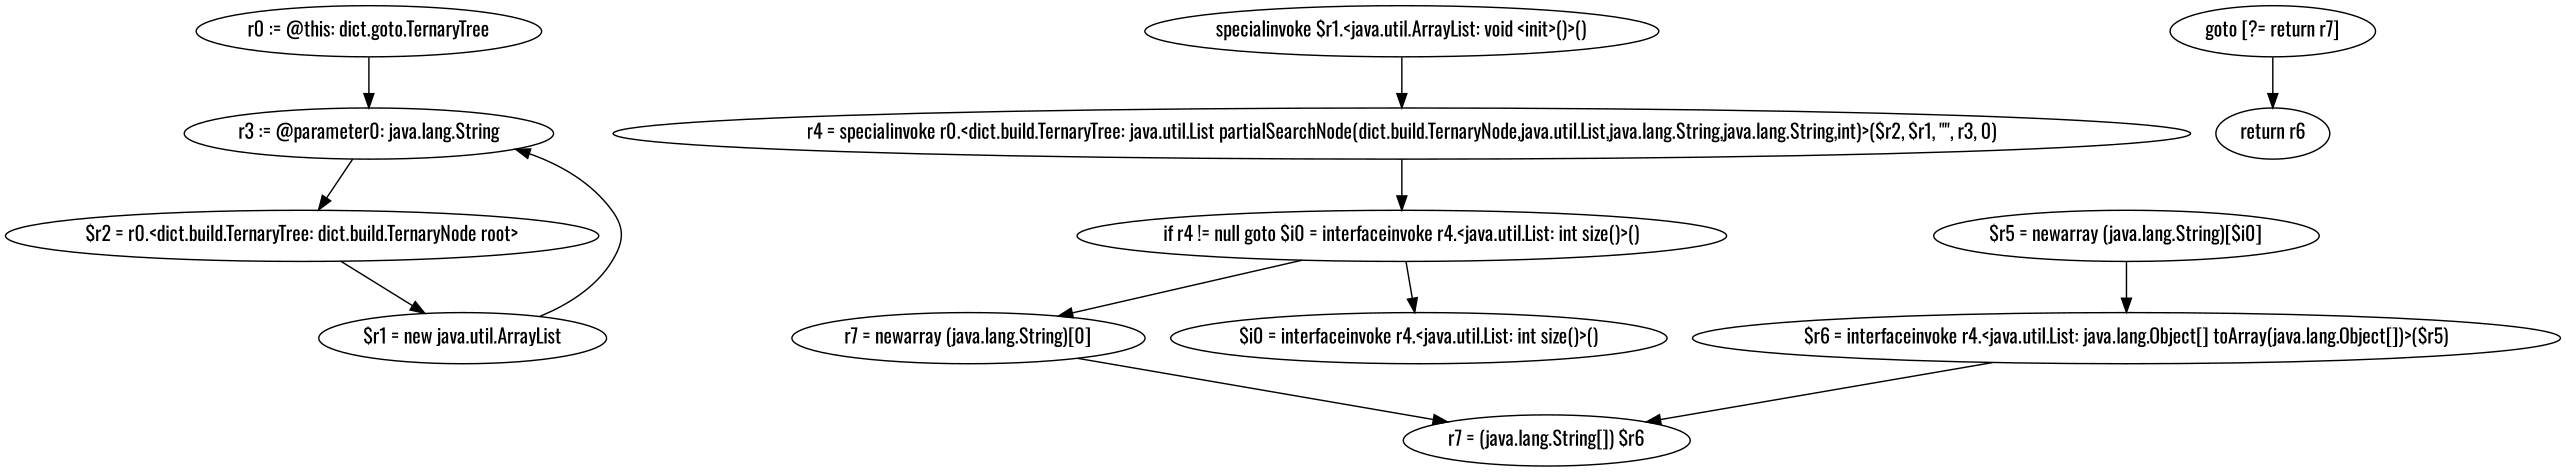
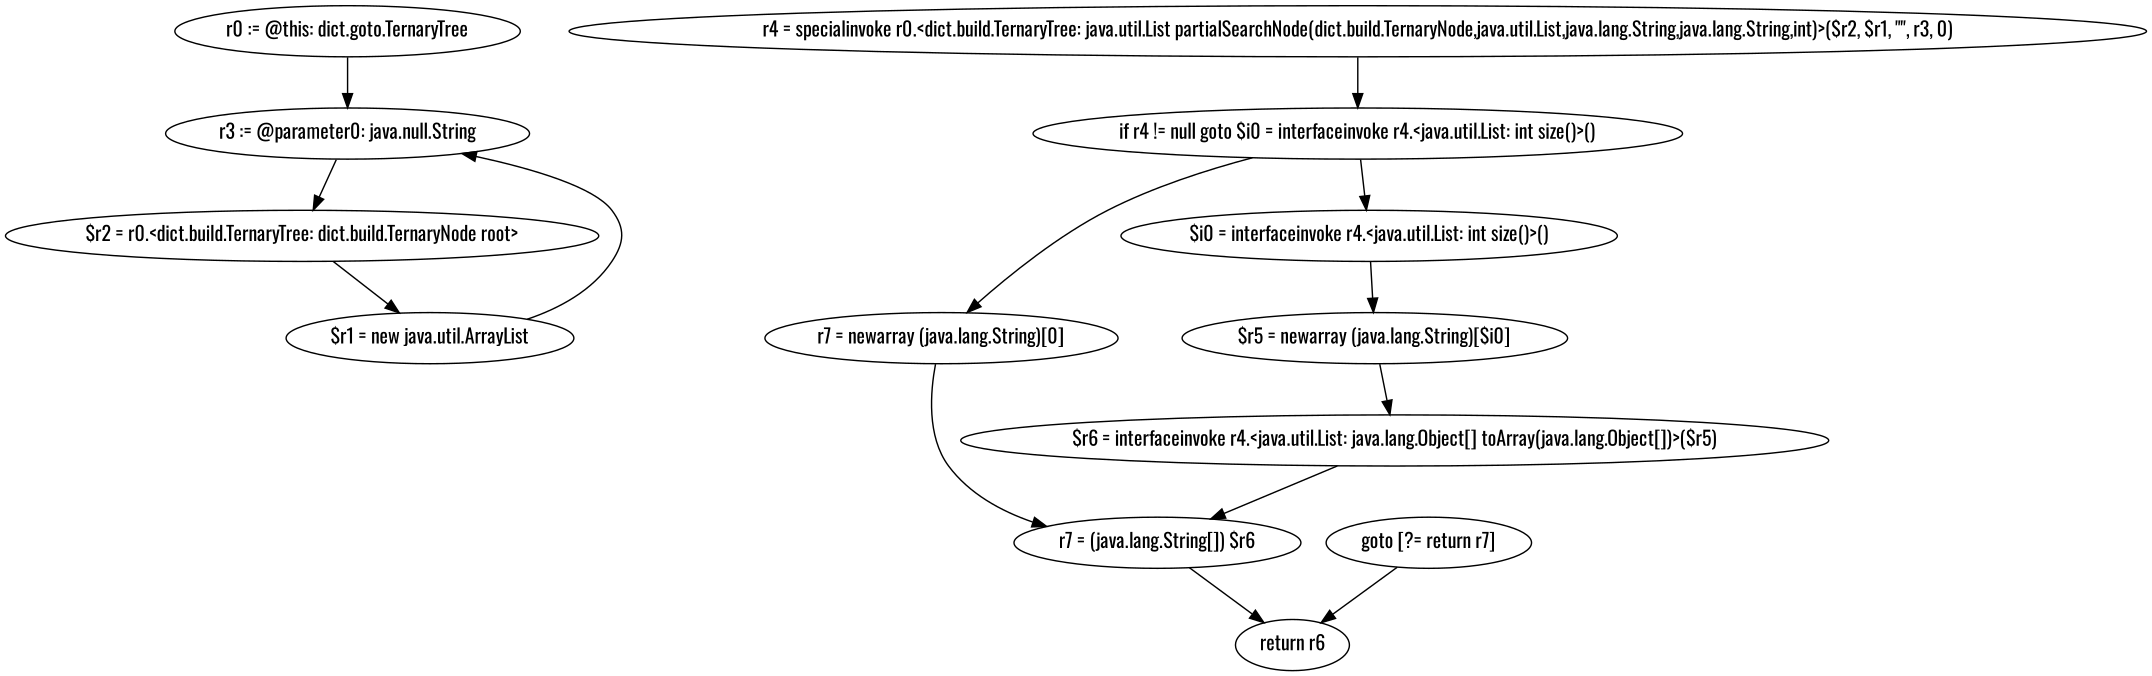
node "specialinvoke $r1.<java.util.ArrayList: void <init>()>()": removed
node "r3 := @parameter0: java.lang.String": label "r3 := @parameter0: java.lang.String" -> "r3 := @parameter0: java.null.String"
edge "$i0 = interfaceinvoke r4.<java.util.List: int size()>()" -> "$r5 = newarray (java.lang.String)[$i0]": added
edge "r7 = (java.lang.String[]) $r6" -> "return r6": added
